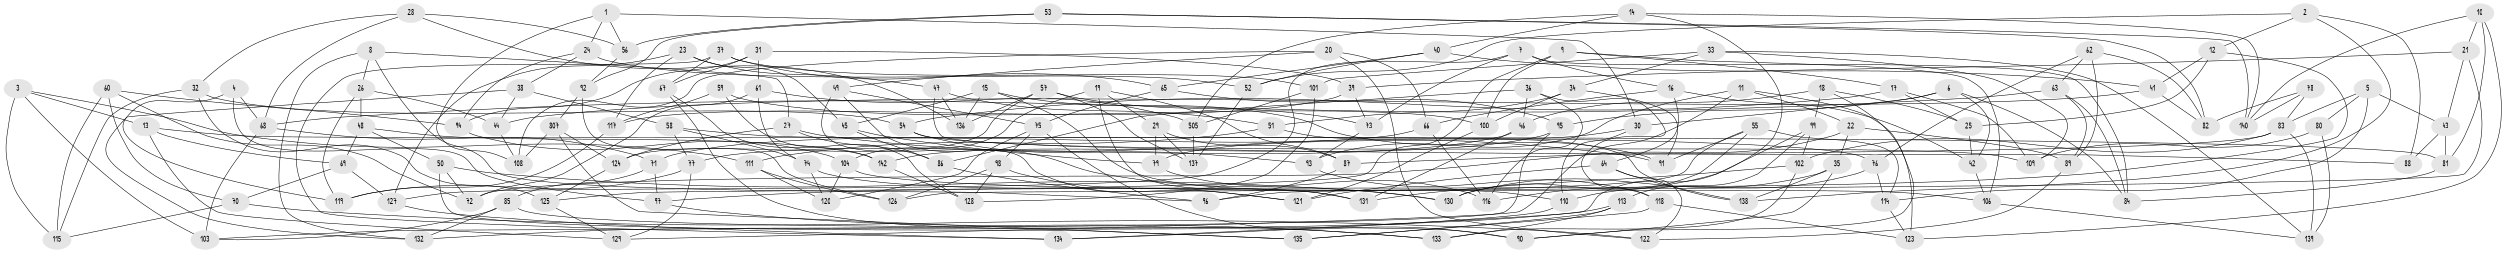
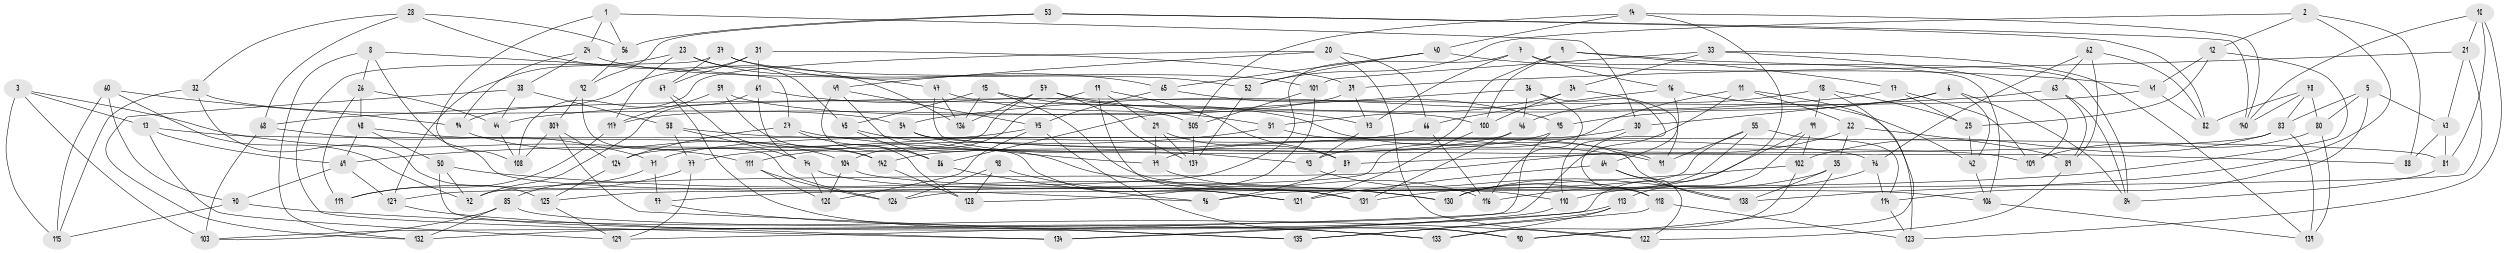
node "4": removed
edge "78" -- "80": added
edge "75" -- "98": now "75" -- "69"
